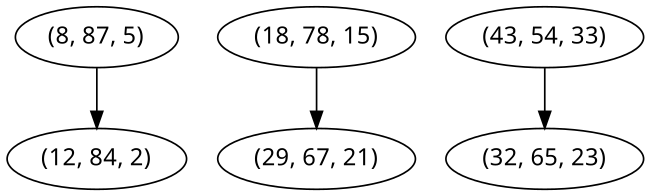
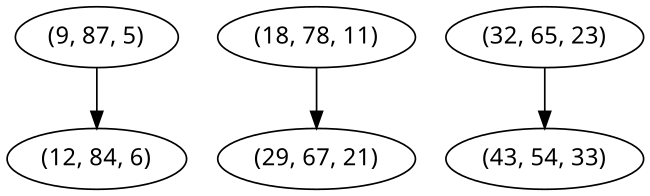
node "(8, 87, 5)": label "(8, 87, 5)" -> "(9, 87, 5)"
node "(18, 78, 15)": label "(18, 78, 15)" -> "(18, 78, 11)"
edge "(43, 54, 33)" -> "(32, 65, 23)": reversed
node "(12, 84, 2)": label "(12, 84, 2)" -> "(12, 84, 6)"
